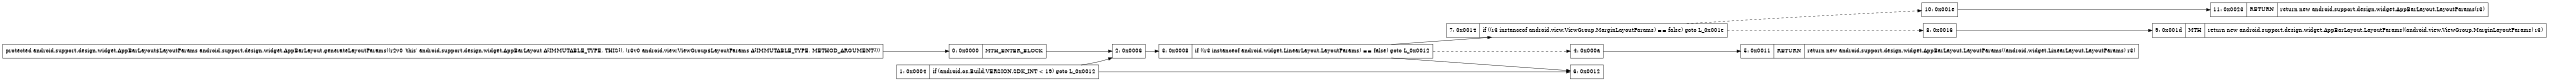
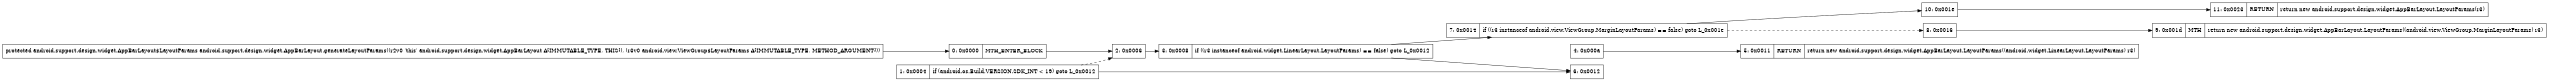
edge "7: 0x0014" -> "10: 0x001e": style dashed -> solid
edge "3: 0x0008" -> "4: 0x000a": removed
edge "1: 0x0004" -> "2: 0x0006": style solid -> dashed
